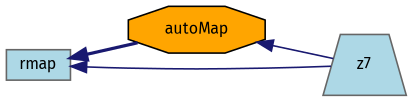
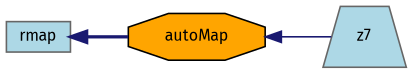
edge "z7" -> "rmap": removed
